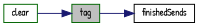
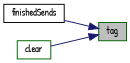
edge "tag" -> "finishedSends": reversed
